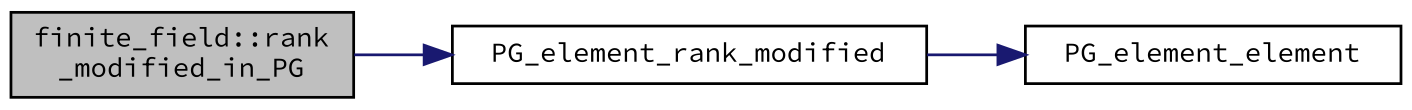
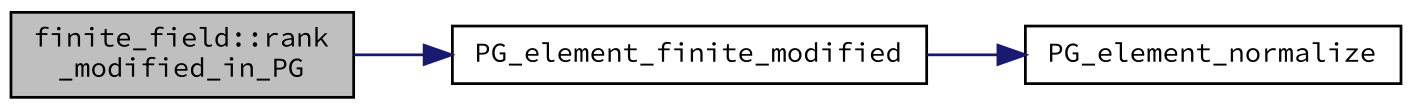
node "PG_element_rank_modified": label "PG_element_rank_modified" -> "PG_element_finite_modified"
node "PG_element_element": label "PG_element_element" -> "PG_element_normalize"
